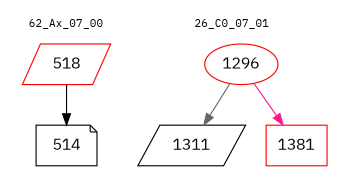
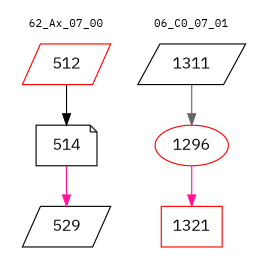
cluster "26_C0_07_01": label "26_C0_07_01" -> "06_C0_07_01"
node "518": label "518" -> "512"
edge "1296" -> "1311": reversed
node "1381": label "1381" -> "1321"
node "529": added
